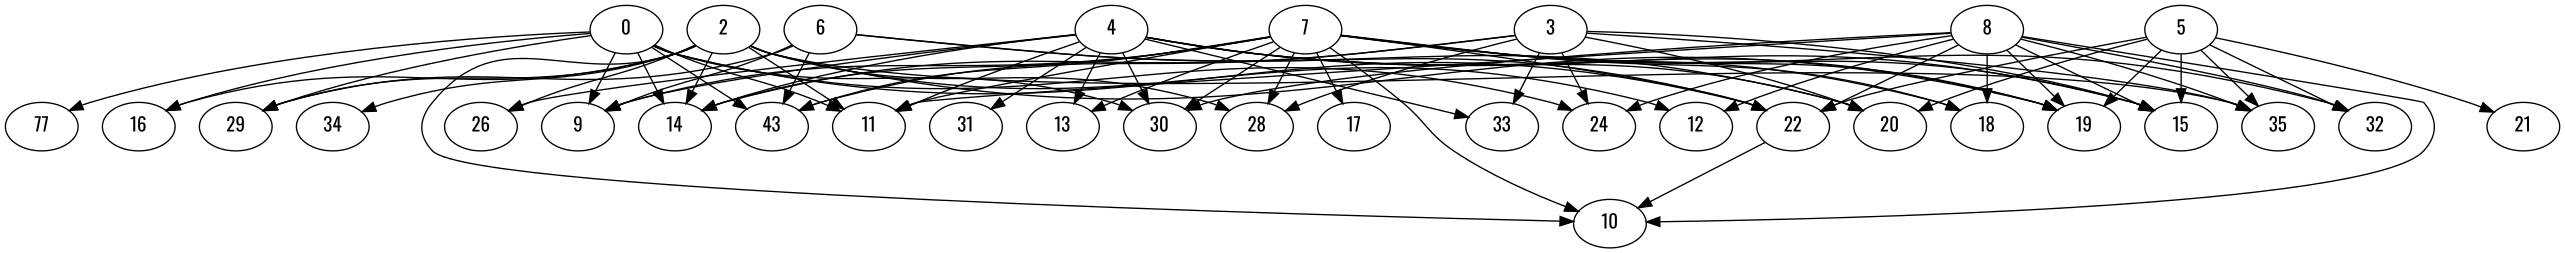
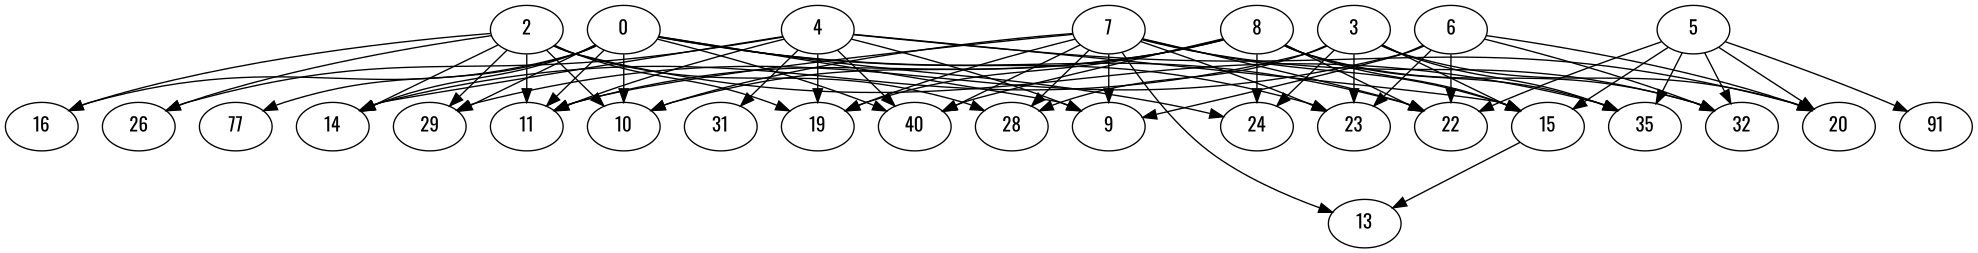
edge "7" -> "14": removed
edge "6" -> "32": added
edge "4" -> "13": now "15" -> "13"
edge "5" -> "19": removed
node "34": removed
node "43": label "43" -> "23"
node "30": label "30" -> "40"
node "17": removed
node "33": removed
node "12": removed
node "18": removed
node "21": label "21" -> "91"
edge "22" -> "10": now "0" -> "10"
